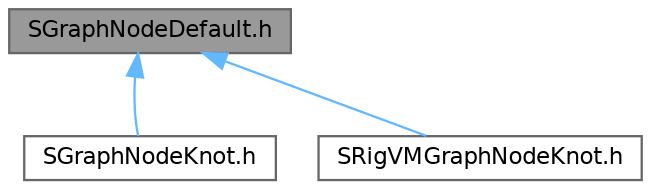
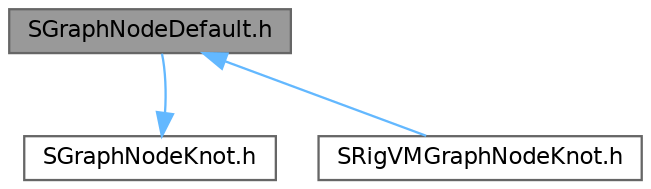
edge "SGraphNodeKnot.h" -> "SGraphNodeDefault.h": reversed
